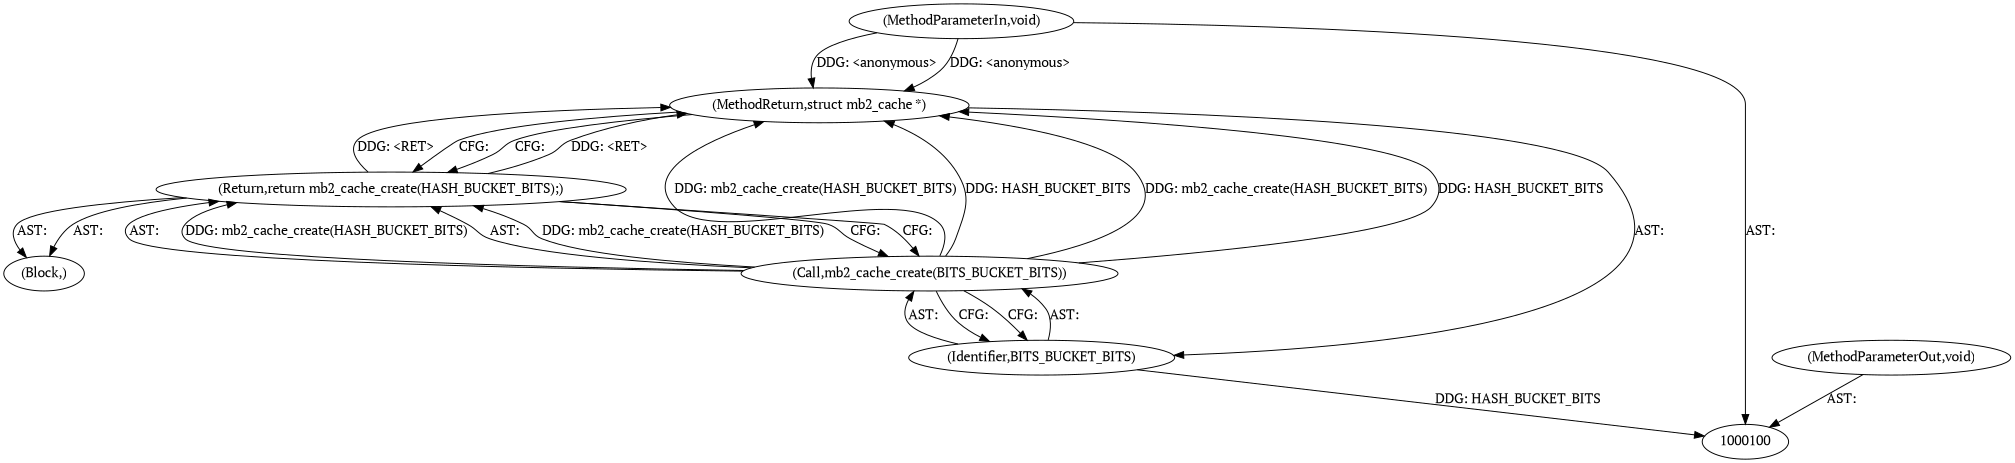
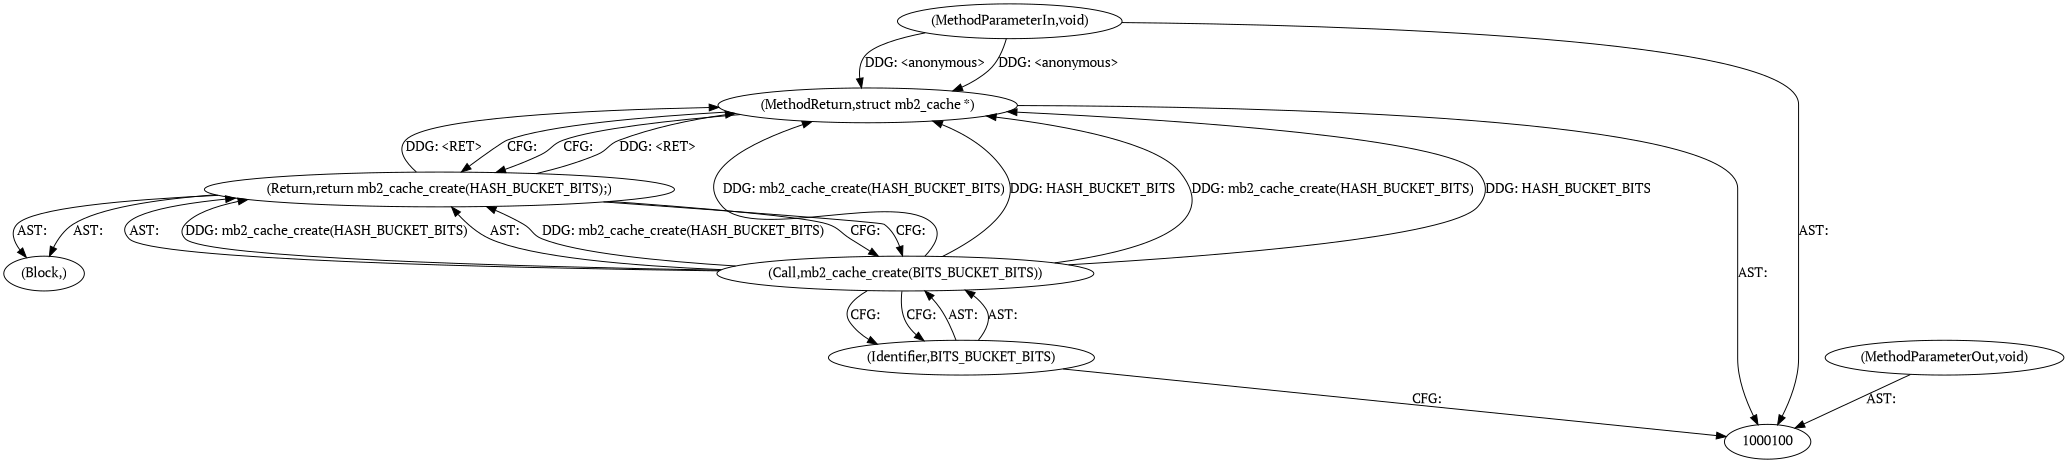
edge "(MethodReturn,struct mb2_cache *)" -> "(Identifier,BITS_BUCKET_BITS)": now "(MethodReturn,struct mb2_cache *)" -> "1000100"
edge "(Identifier,BITS_BUCKET_BITS)" -> "1000100": label "DDG: HASH_BUCKET_BITS" -> "CFG: "
